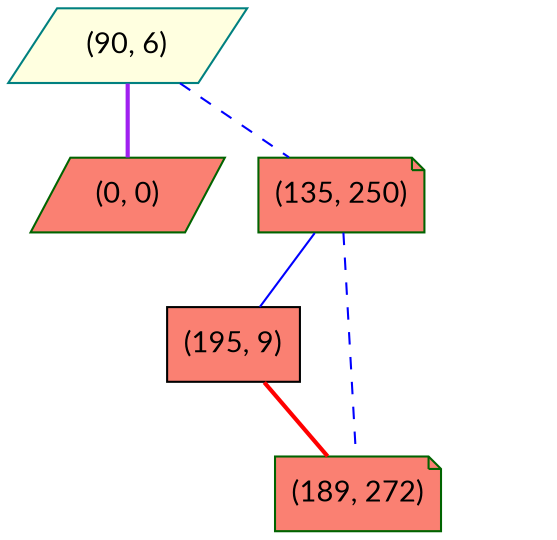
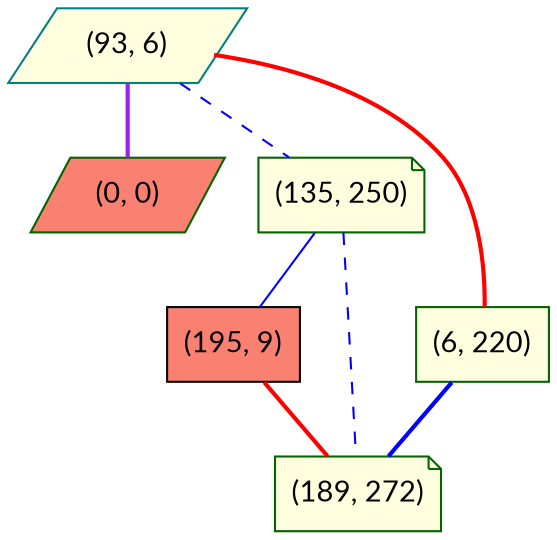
node "(90, 6)": label "(90, 6)" -> "(93, 6)"
node "(135, 250)": fillcolor salmon -> lightyellow
node "(6, 220)": added
node "(189, 272)": fillcolor salmon -> lightyellow
